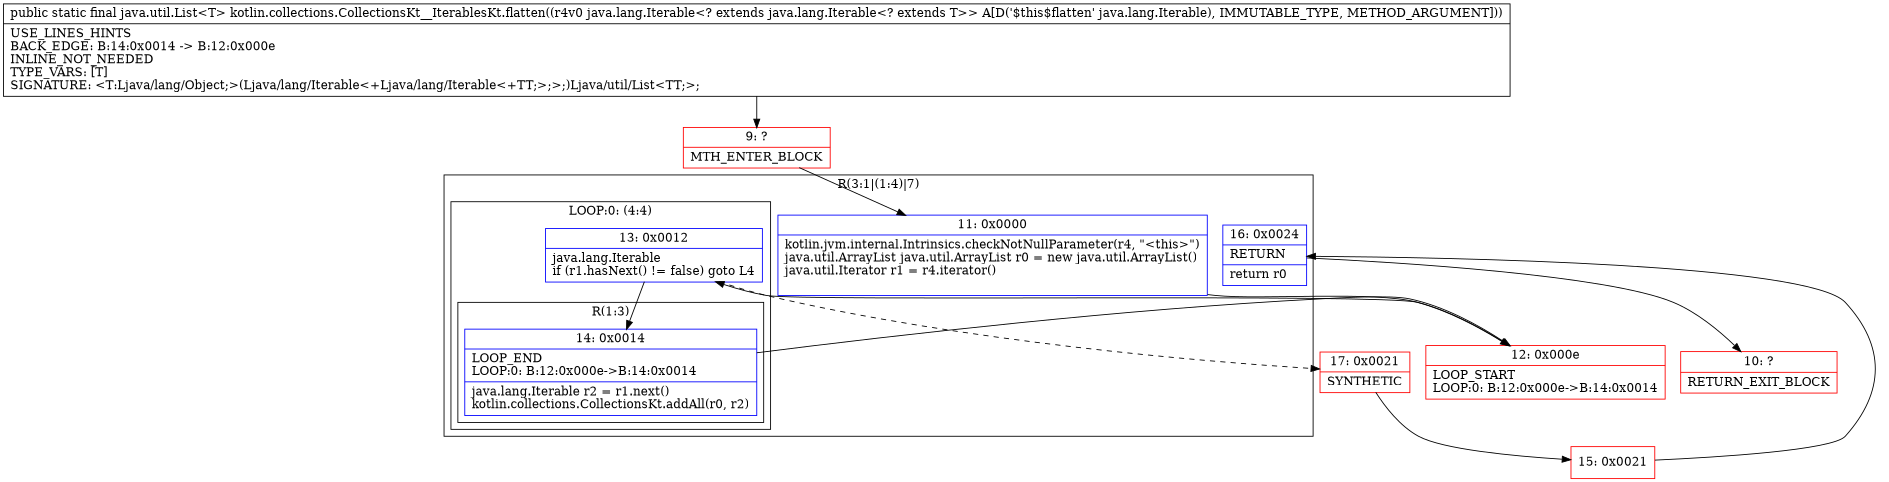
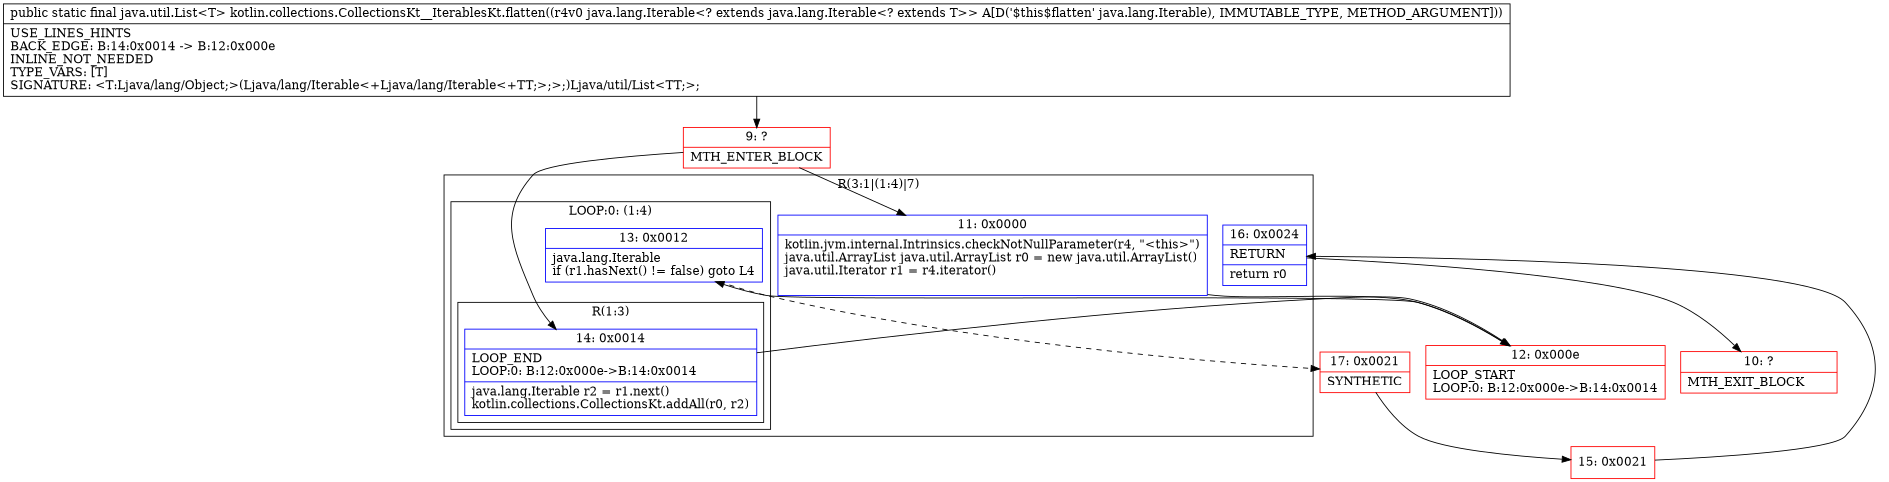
cluster "LOOP:0: (4:4)": label "LOOP:0: (4:4)" -> "LOOP:0: (1:4)"
edge "13: 0x0012" -> "14: 0x0014": now "9: ?" -> "14: 0x0014"
node "10: ?": text "RETURN_EXIT_BLOCK" -> "MTH_EXIT_BLOCK"
